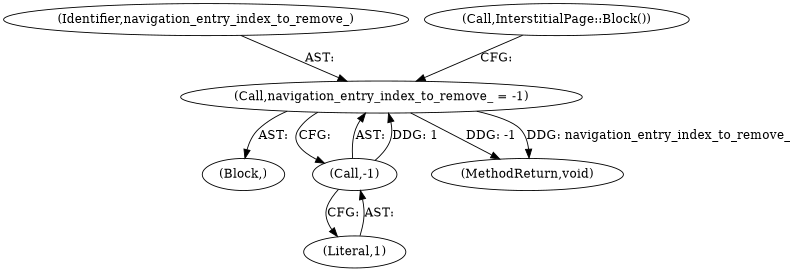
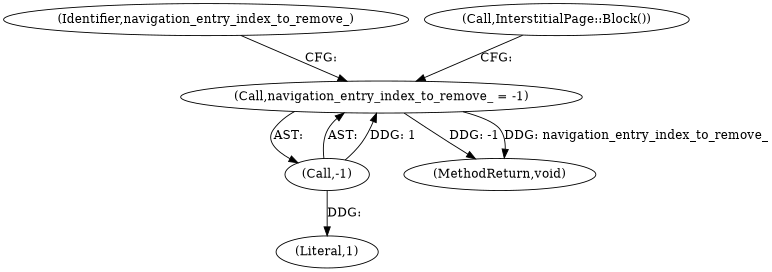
edge "(Identifier,navigation_entry_index_to_remove_)" -> "(Call,navigation_entry_index_to_remove_ = -1)": label "AST: " -> "CFG: "
edge "(Call,navigation_entry_index_to_remove_ = -1)" -> "(Call,-1)": label "CFG: " -> "AST: "
node "(Block,)": removed
edge "(Call,-1)" -> "(Literal,1)": label "CFG: " -> "DDG: "
edge "(Literal,1)" -> "(Call,-1)": removed, label "AST:"
